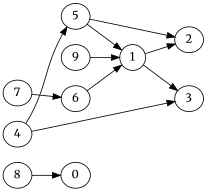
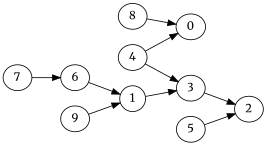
edge "5" -> "1": removed
edge "1" -> "2": now "3" -> "2"
edge "4" -> "5": now "4" -> "0"
